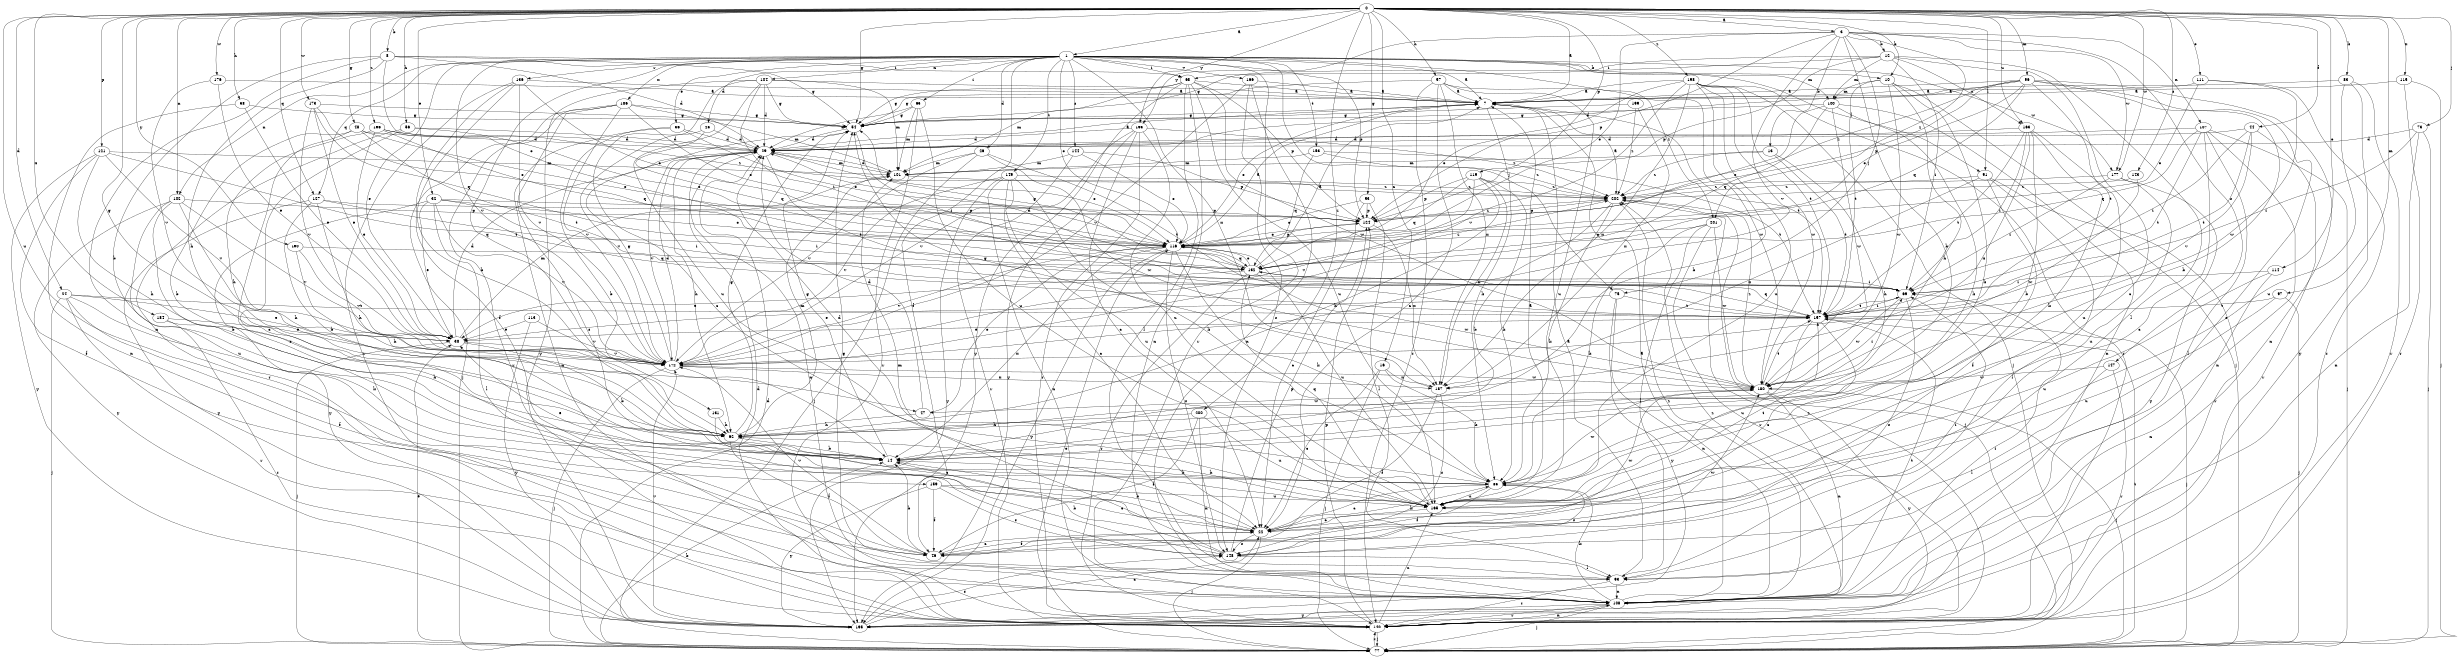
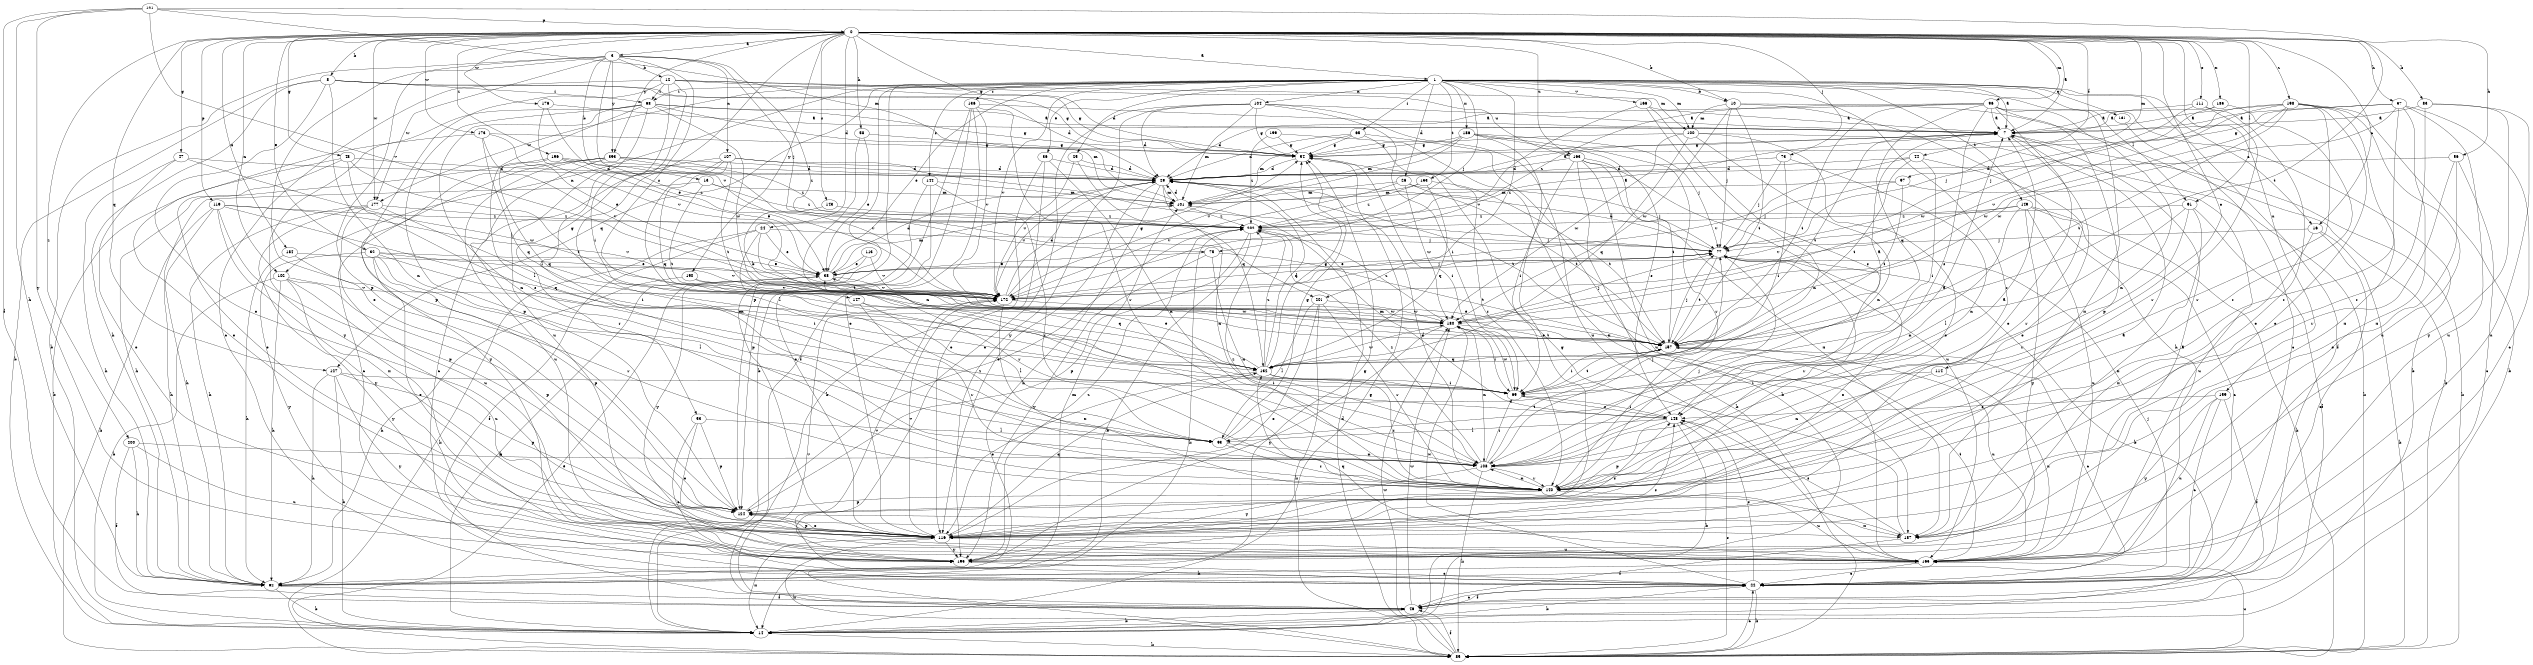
edge "0" -> "121": reversed
node "115": label "115" -> "185"
edge "1" -> "16": added, label "c"
edge "7" -> "202": reversed
node "193": label "193" -> "393"
edge "97" -> "101": added, label "m"
edge "143" -> "180": label "w" -> "b"
edge "180" -> "47": reversed
edge "131" -> "62": now "177" -> "62"
